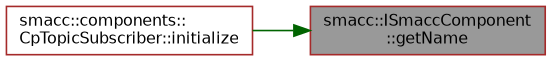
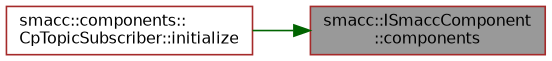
node "smacc::ISmaccComponent ::getName": label "smacc::ISmaccComponent ::getName" -> "smacc::ISmaccComponent ::components"
